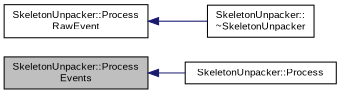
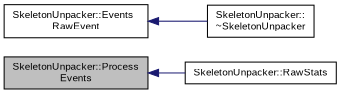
node "SkeletonUnpacker::Process RawEvent": label "SkeletonUnpacker::Process RawEvent" -> "SkeletonUnpacker::Events RawEvent"
node "SkeletonUnpacker::Process": label "SkeletonUnpacker::Process" -> "SkeletonUnpacker::RawStats"
